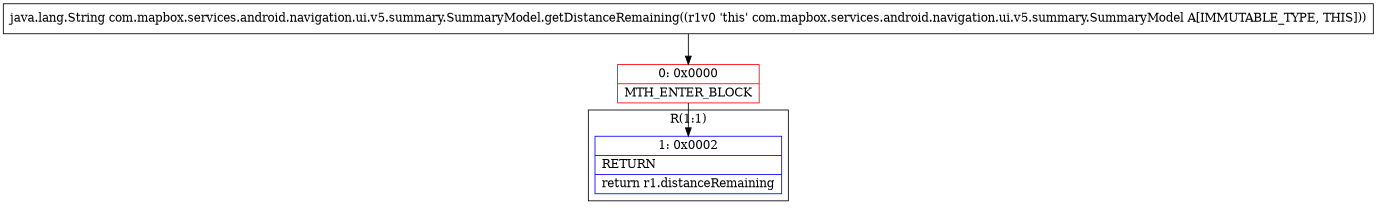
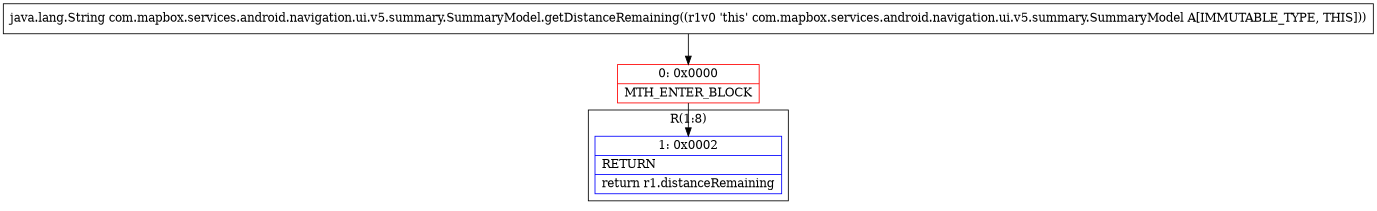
cluster "R(1:1)": label "R(1:1)" -> "R(1:8)"
